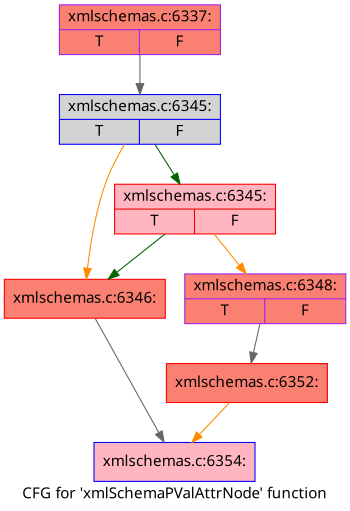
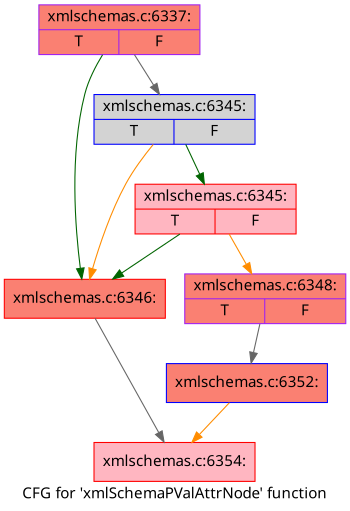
edge "xmlschemas.c:6337:" -> "xmlschemas.c:6346:": added
node "xmlschemas.c:6352:": color red -> blue
node "xmlschemas.c:6354:": color blue -> red
